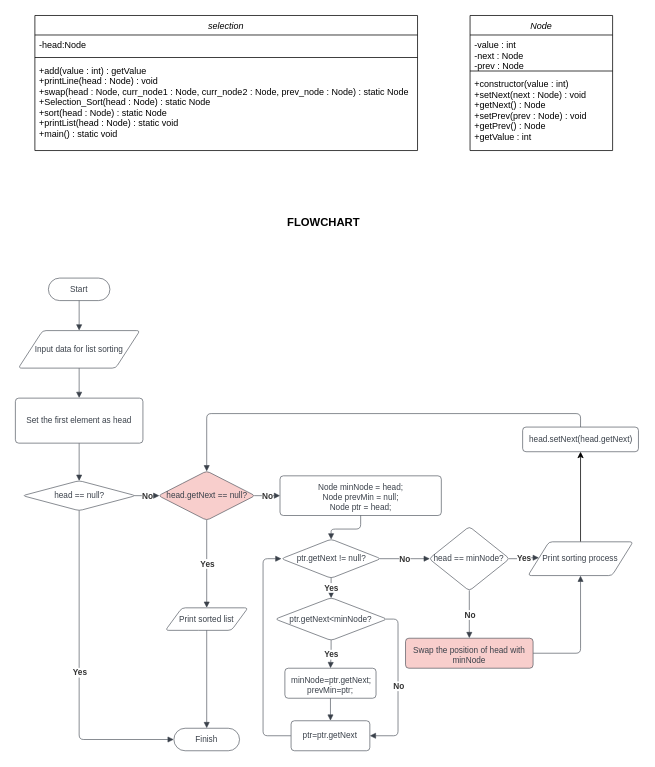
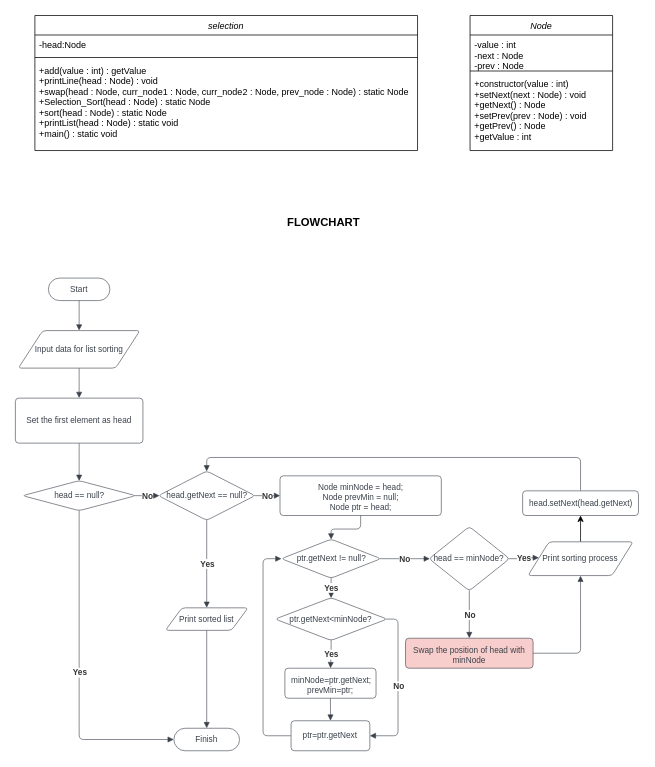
node "head.setNext(head.getNext)": moved (580, 439) -> (580, 503)
node "head.getNext == null?": fillcolor #f8cecc -> #ffffff
